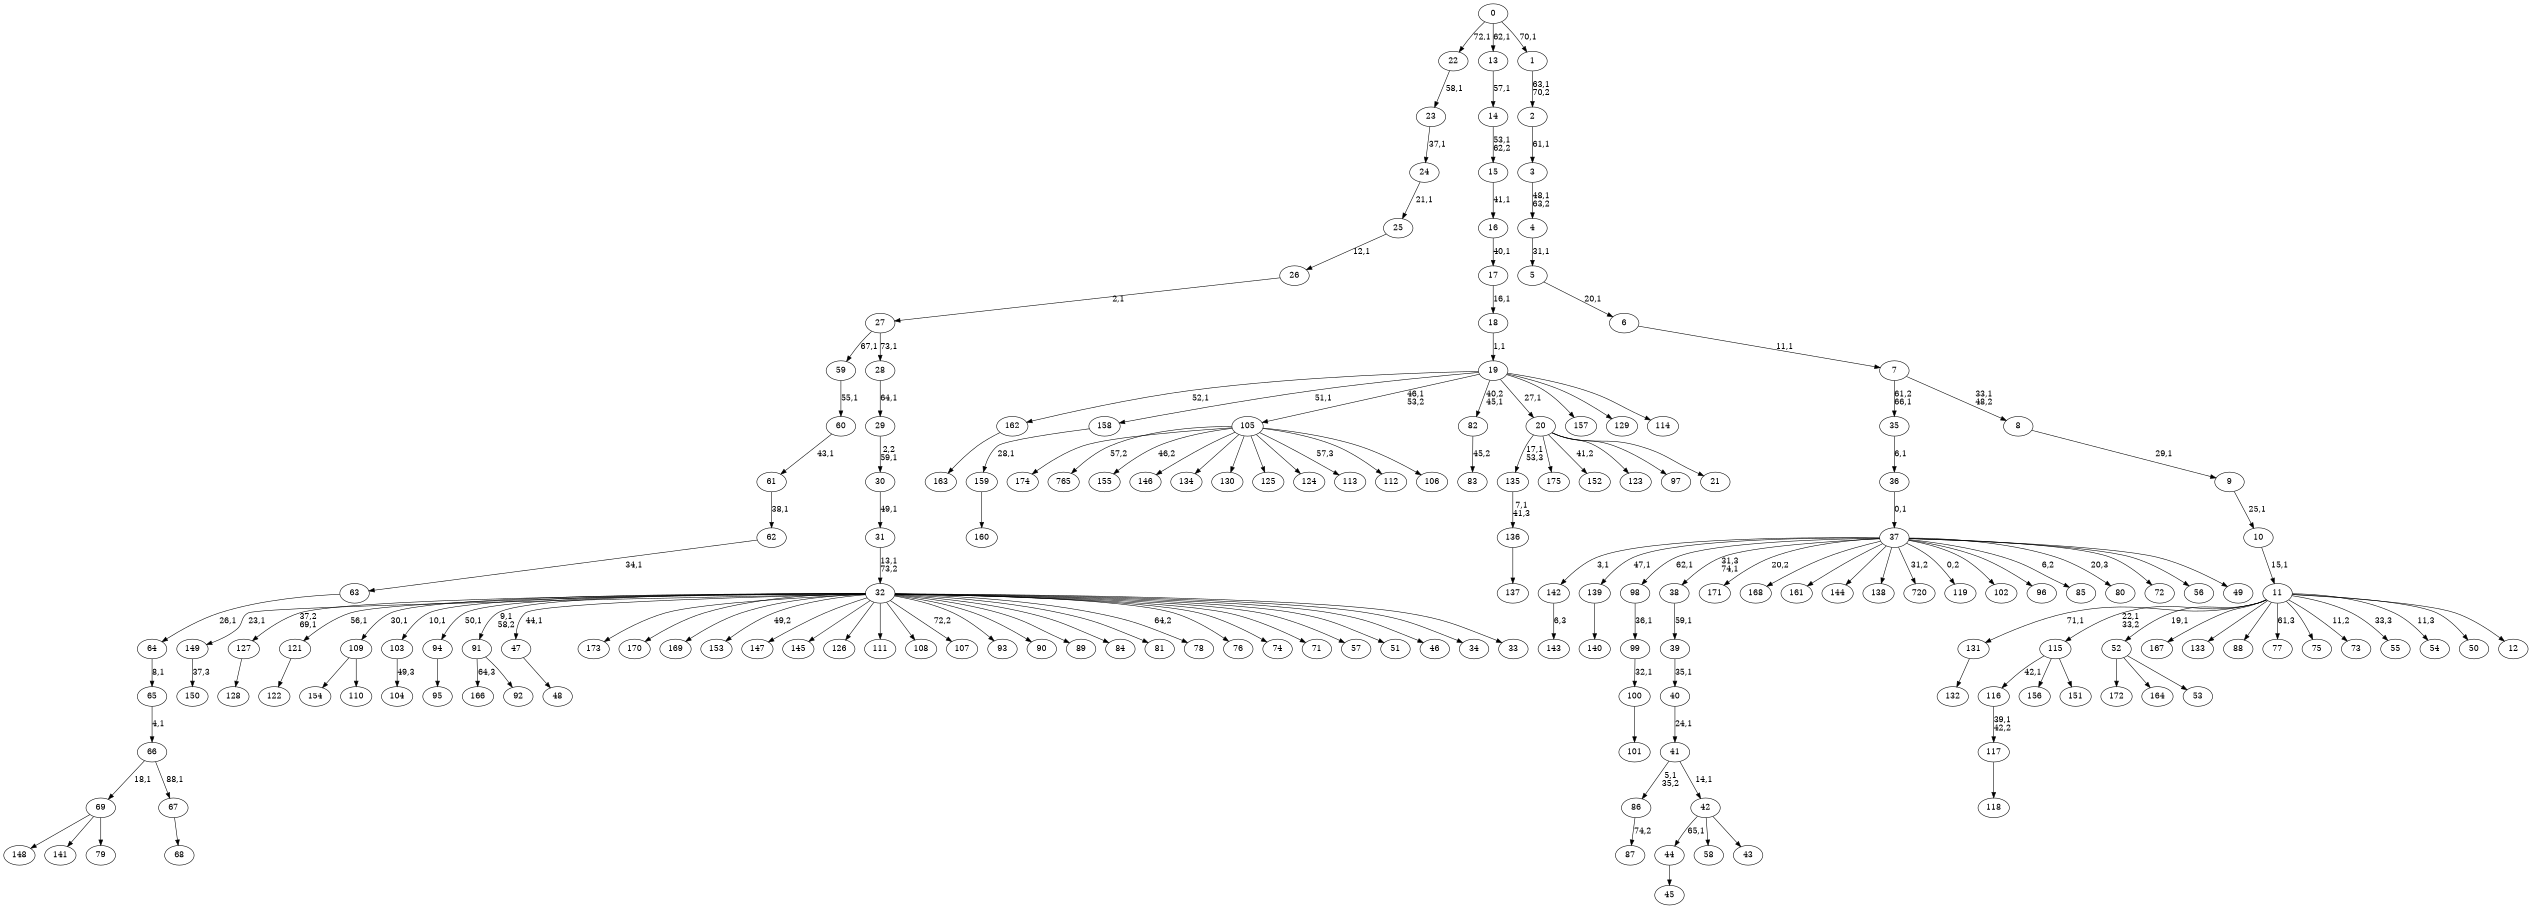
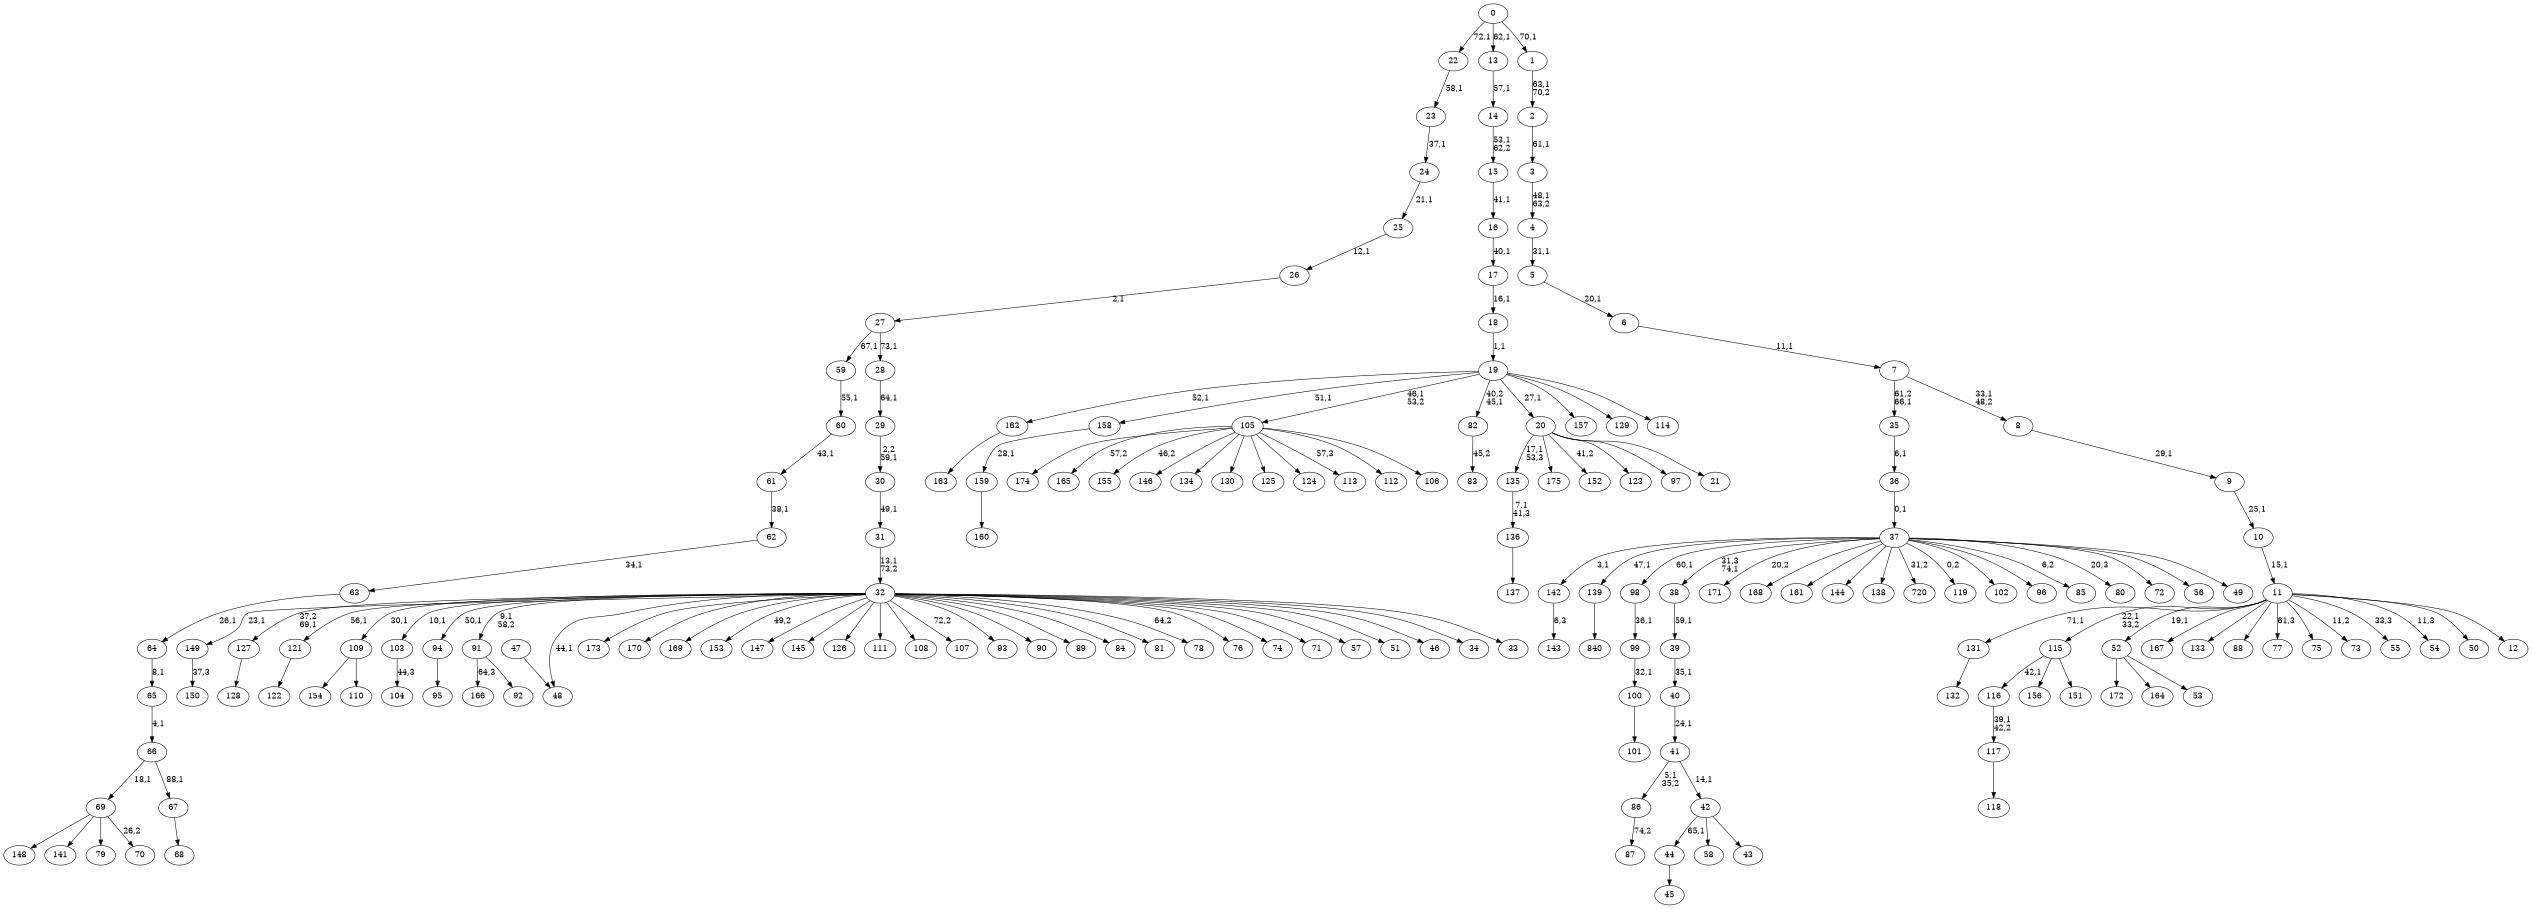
node "765": label "765" -> "165"
edge "37" -> "98": label "62,1" -> "60,1"
edge "32" -> "47": now "32" -> "48"
node "140": label "140" -> "840"
edge "103" -> "104": label "49,3" -> "44,3"
node "70": added
